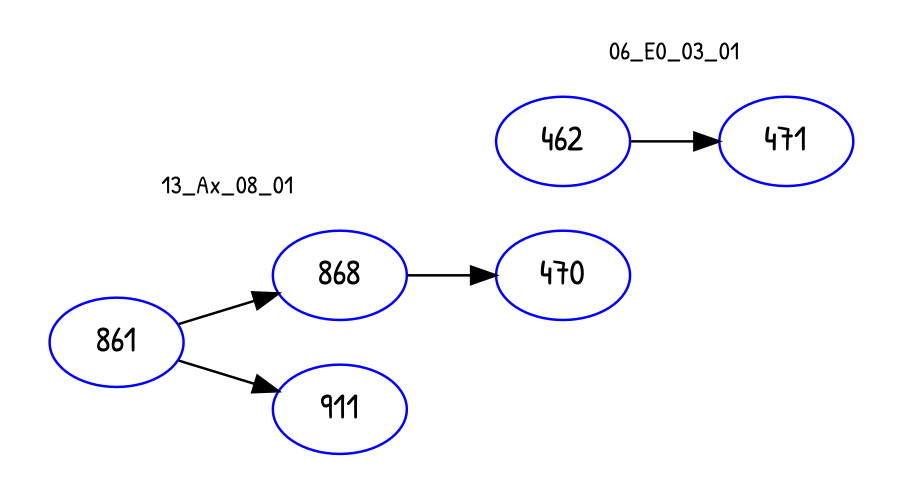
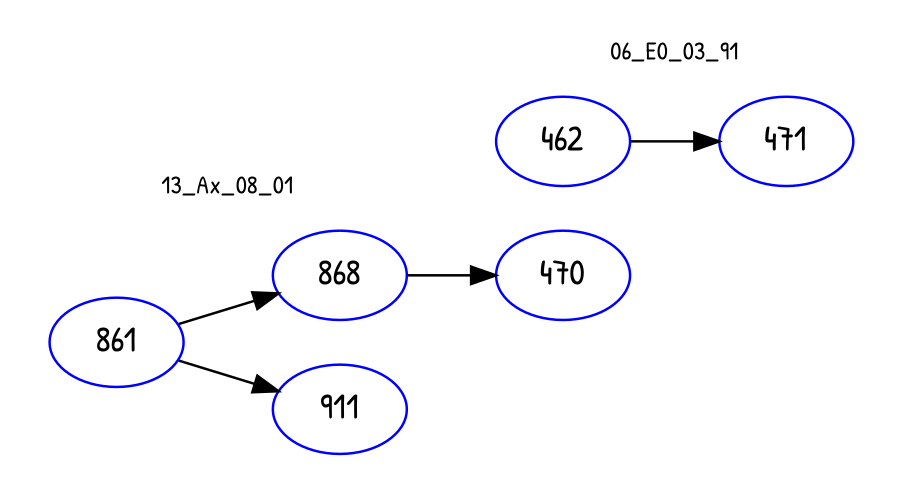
cluster "06_E0_03_01": label "06_E0_03_01" -> "06_E0_03_91"
